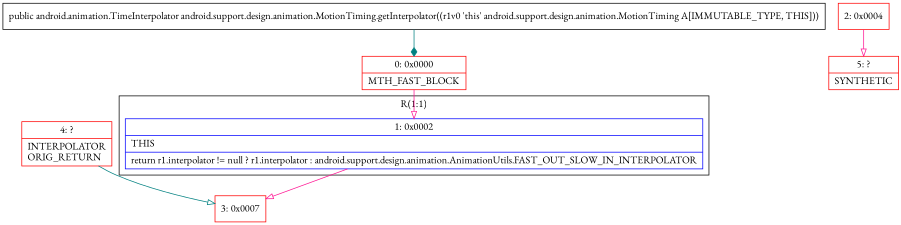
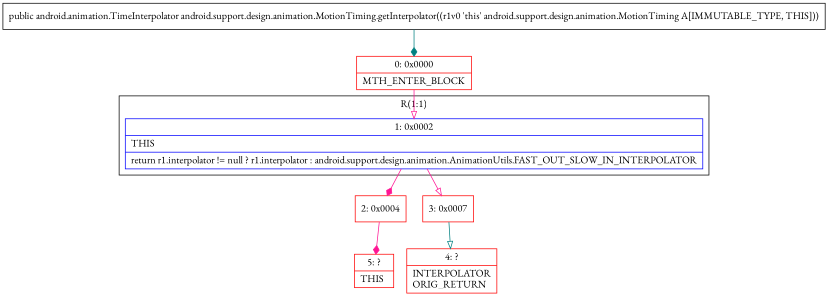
edge "2: 0x0004" -> "5: ?": arrowhead onormal -> diamond
node "0: 0x0000": text "MTH_FAST_BLOCK" -> "MTH_ENTER_BLOCK"
node "5: ?": text "SYNTHETIC" -> "THIS"
edge "1: 0x0002" -> "2: 0x0004": added
edge "4: ?" -> "3: 0x0007": reversed
